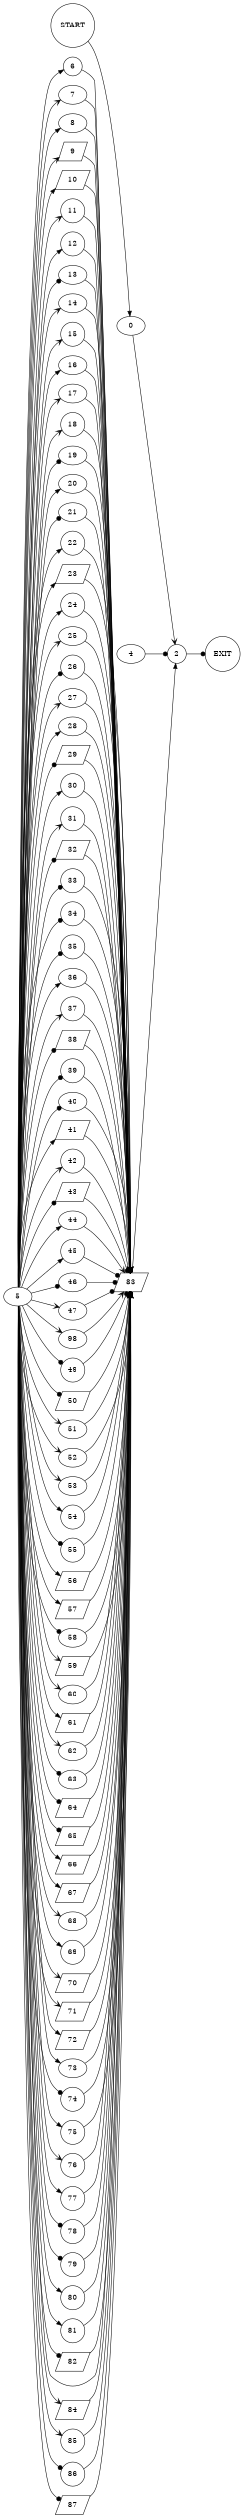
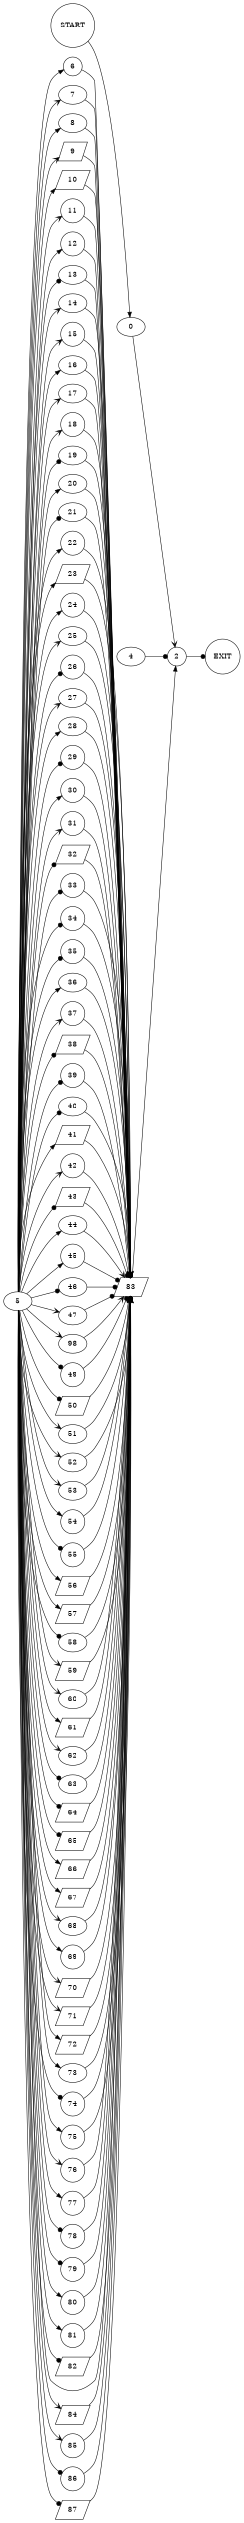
node "29": shape parallelogram -> circle
